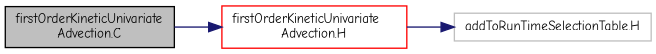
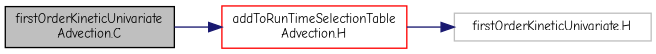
node "firstOrderKineticUnivariate Advection.H": label "firstOrderKineticUnivariate Advection.H" -> "addToRunTimeSelectionTable Advection.H"
node "addToRunTimeSelectionTable.H": label "addToRunTimeSelectionTable.H" -> "firstOrderKineticUnivariate.H"
